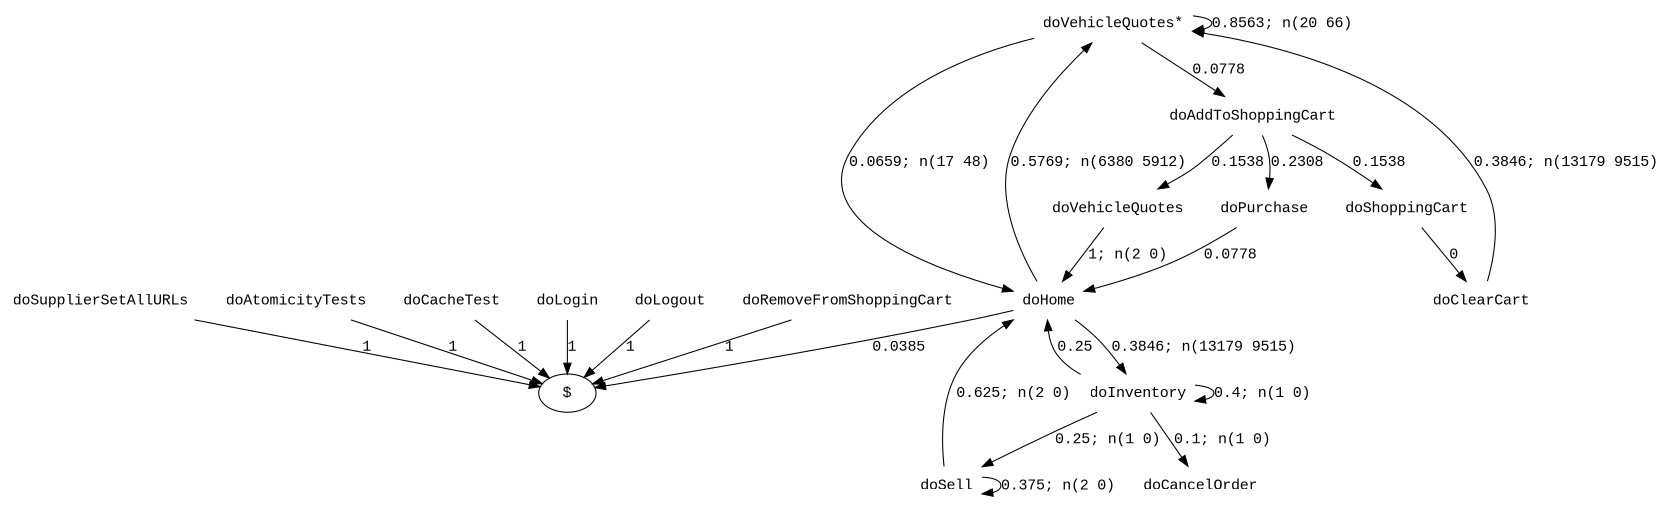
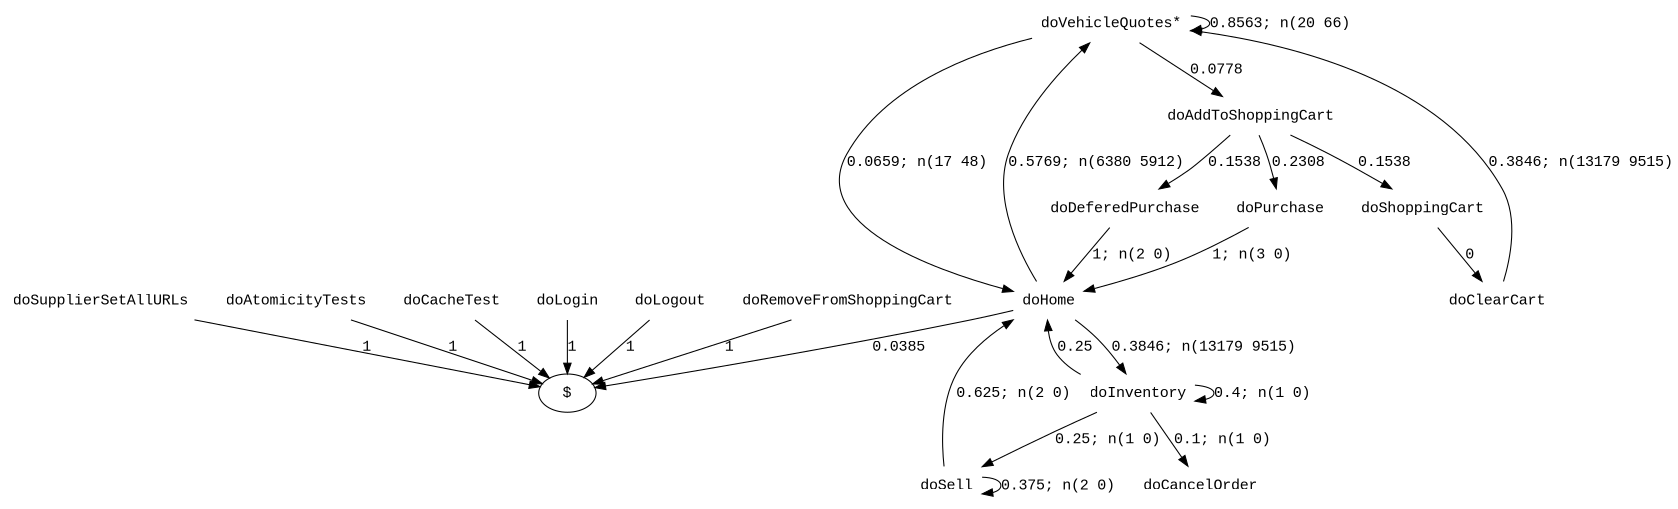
node "doVehicleQuotes": label "doVehicleQuotes" -> "doDeferedPurchase"
edge "doPurchase" -> "doHome": label "0.0778" -> "1; n(3 0)"
